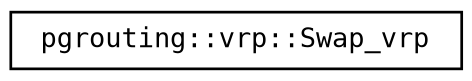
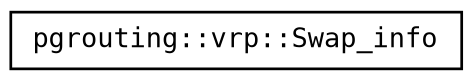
node "pgrouting::vrp::Swap_vrp": label "pgrouting::vrp::Swap_vrp" -> "pgrouting::vrp::Swap_info"
